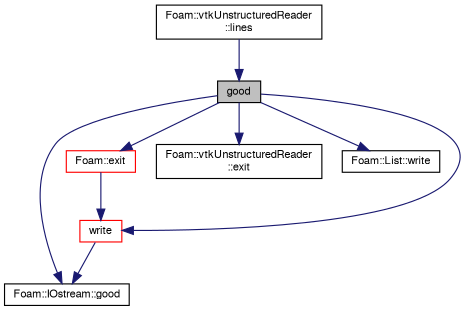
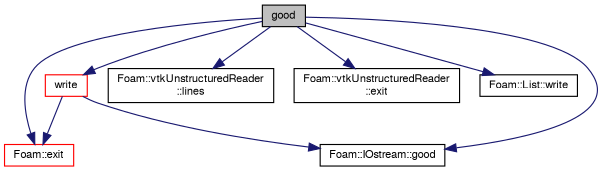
edge "Foam::vtkUnstructuredReader ::lines" -> "good": reversed
edge "Foam::exit" -> "write": reversed
